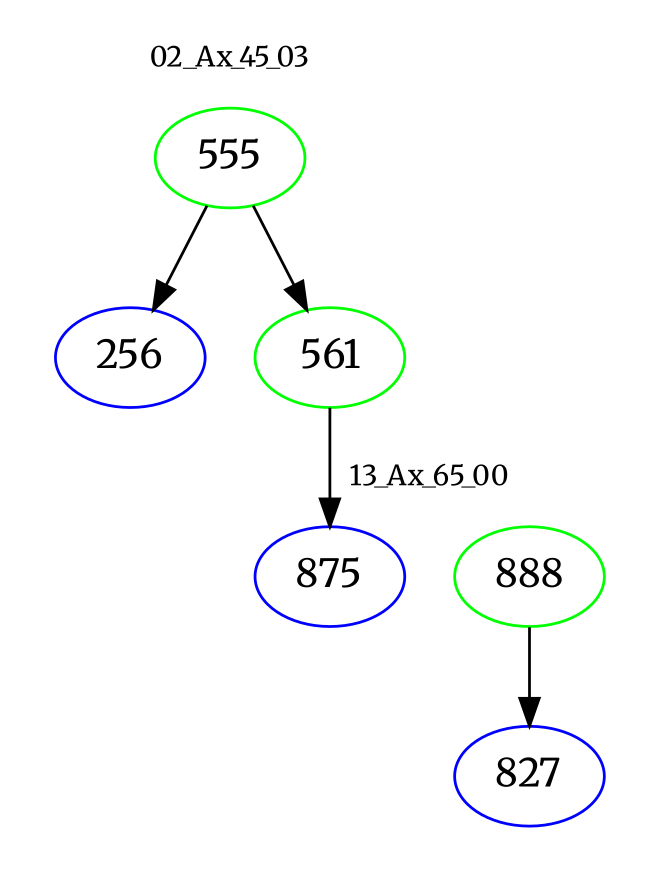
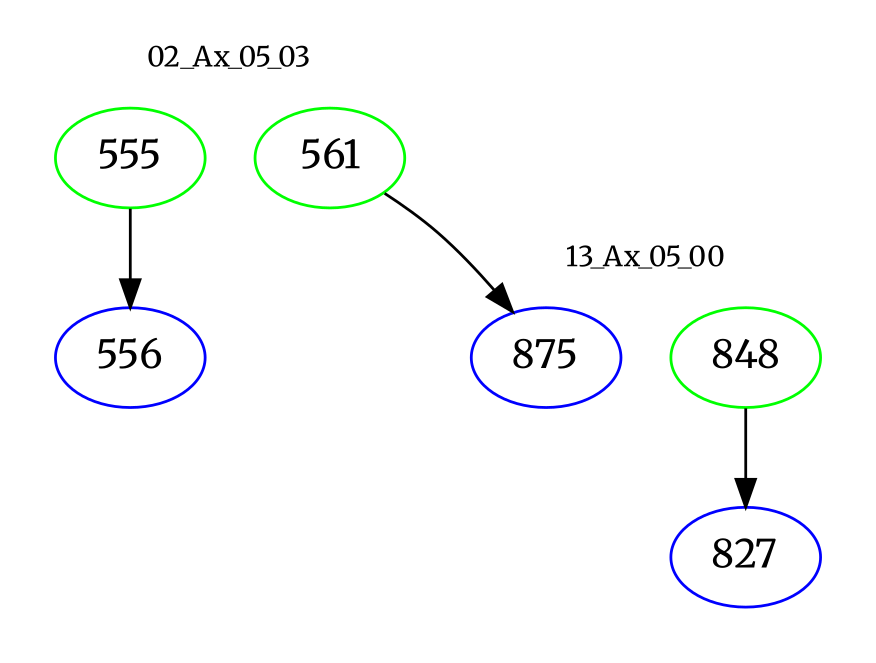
cluster "02_Ax_45_03": label "02_Ax_45_03" -> "02_Ax_05_03"
edge "555" -> "561": removed
node "256": label "256" -> "556"
cluster "13_Ax_65_00": label "13_Ax_65_00" -> "13_Ax_05_00"
node "888": label "888" -> "848"
